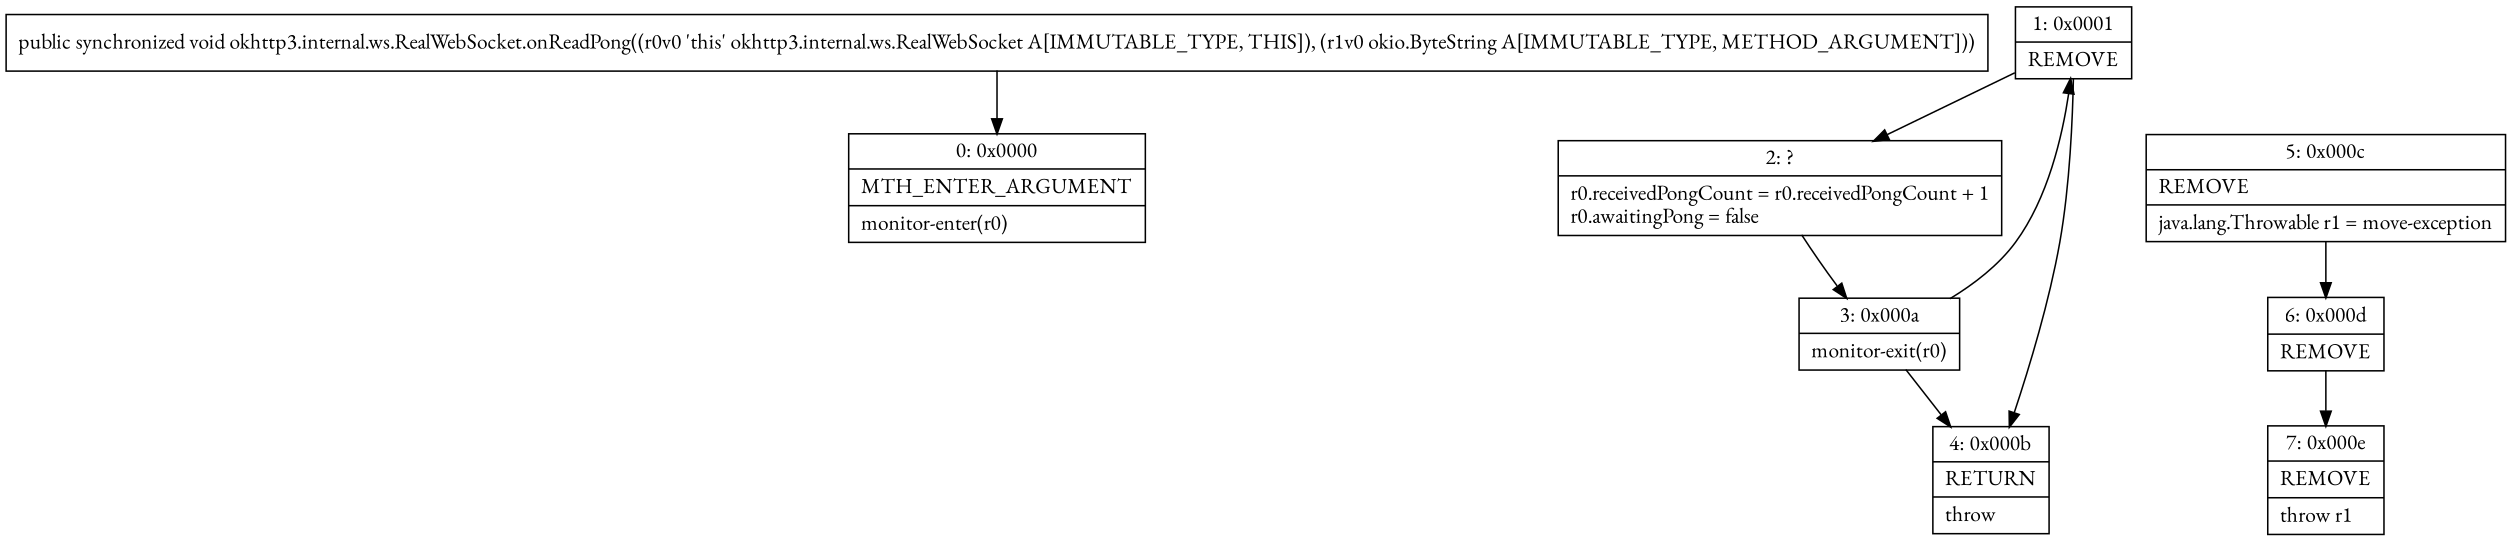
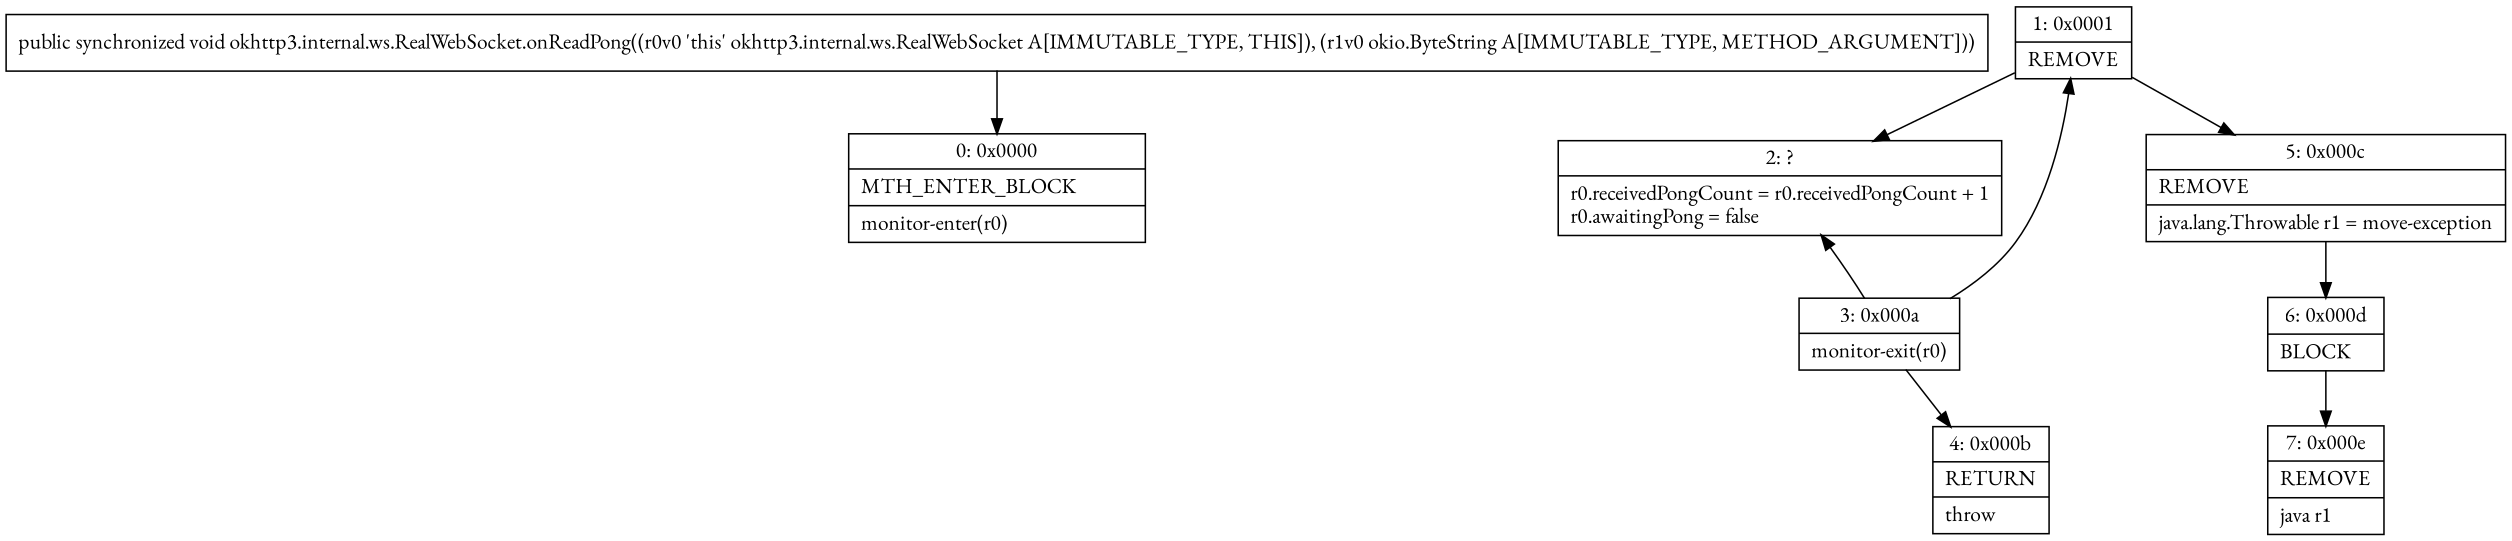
node "0: 0x0000": text "MTH_ENTER_ARGUMENT" -> "MTH_ENTER_BLOCK"
edge "1: 0x0001" -> "4: 0x000b": now "1: 0x0001" -> "5: 0x000c"
edge "2: ?" -> "3: 0x000a": reversed
node "6: 0x000d": text "REMOVE" -> "BLOCK"
node "7: 0x000e": text "throw r1" -> "java r1"
